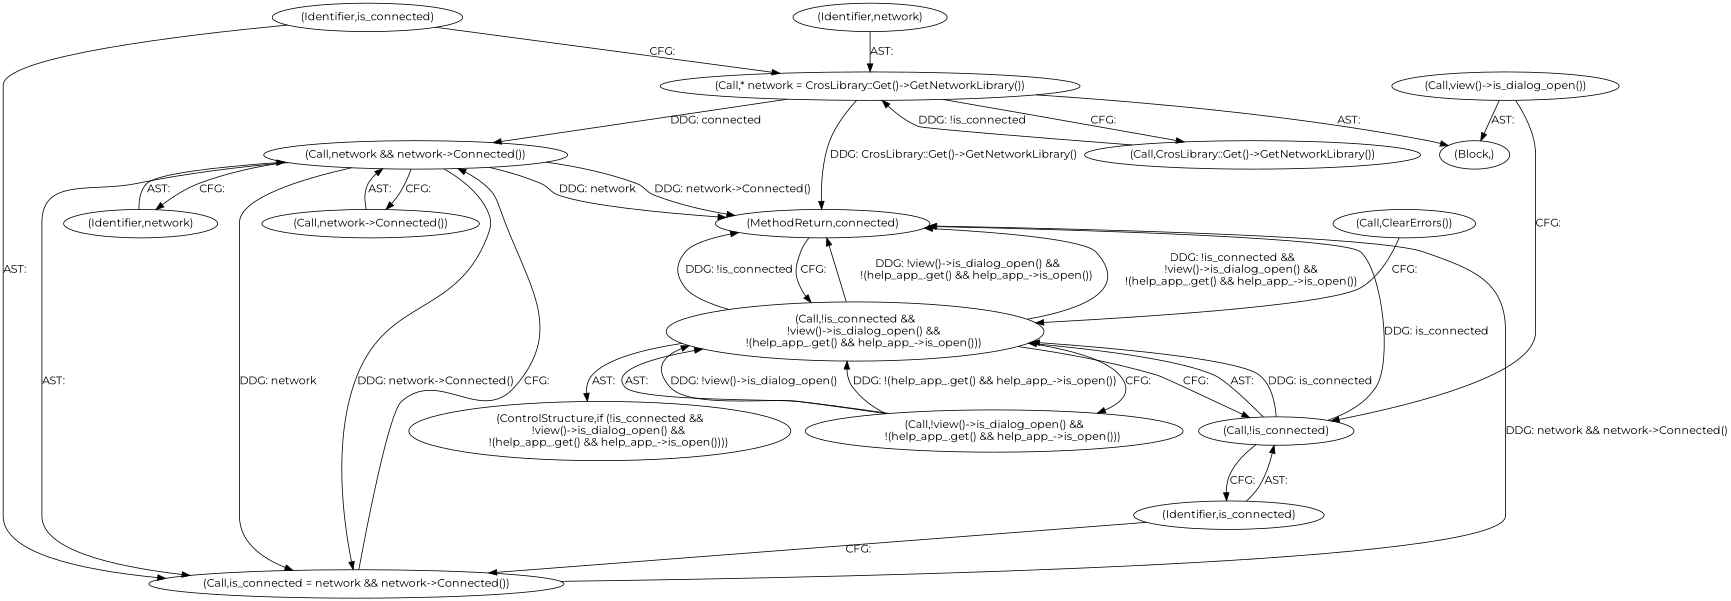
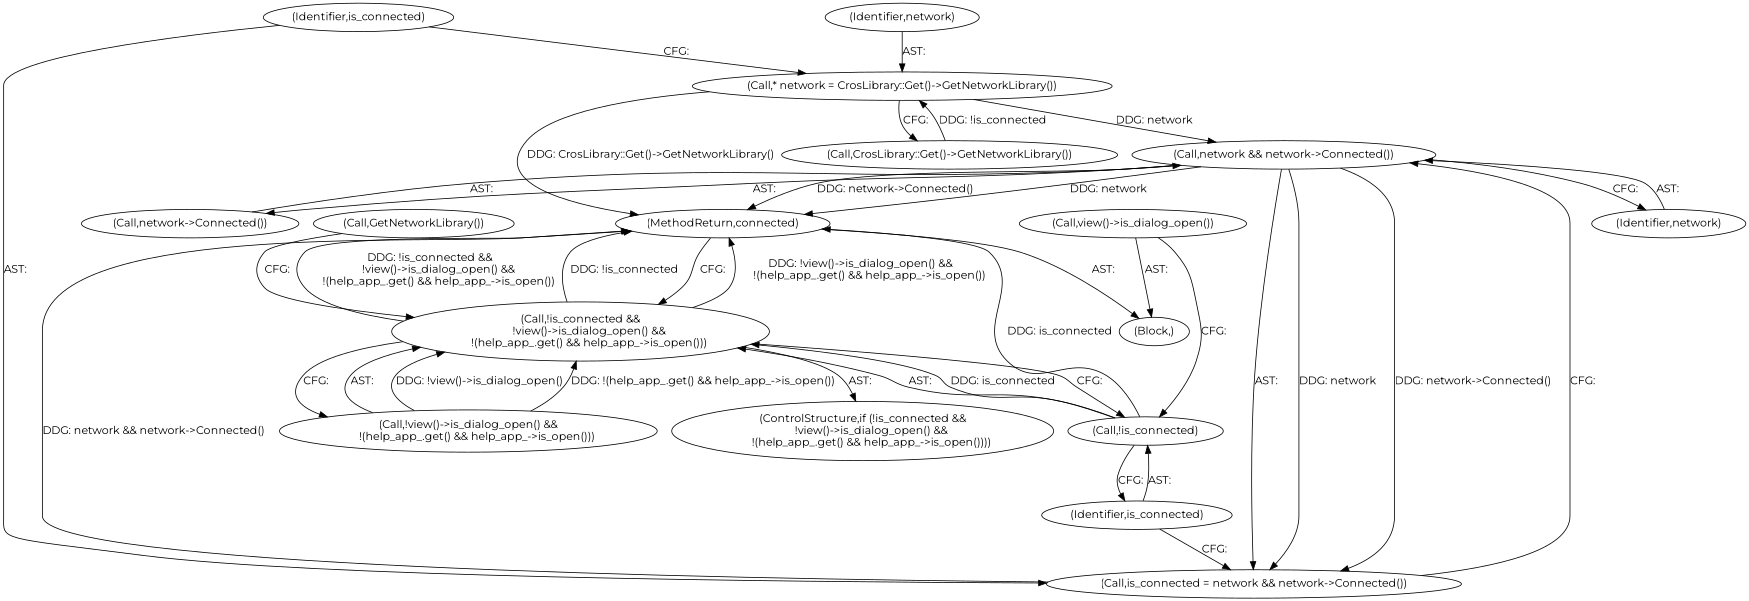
edge "(Call,* network = CrosLibrary::Get()->GetNetworkLibrary())" -> "(Block,)": now "(MethodReturn,connected)" -> "(Block,)"
edge "(Call,* network = CrosLibrary::Get()->GetNetworkLibrary())" -> "(Call,network && network->Connected())": label "DDG: connected" -> "DDG: network"
edge "(Call,network && network->Connected())" -> "(Call,network->Connected())": label "CFG: " -> "AST: "
node "(Call,ClearErrors())": label "(Call,ClearErrors())" -> "(Call,GetNetworkLibrary())"
